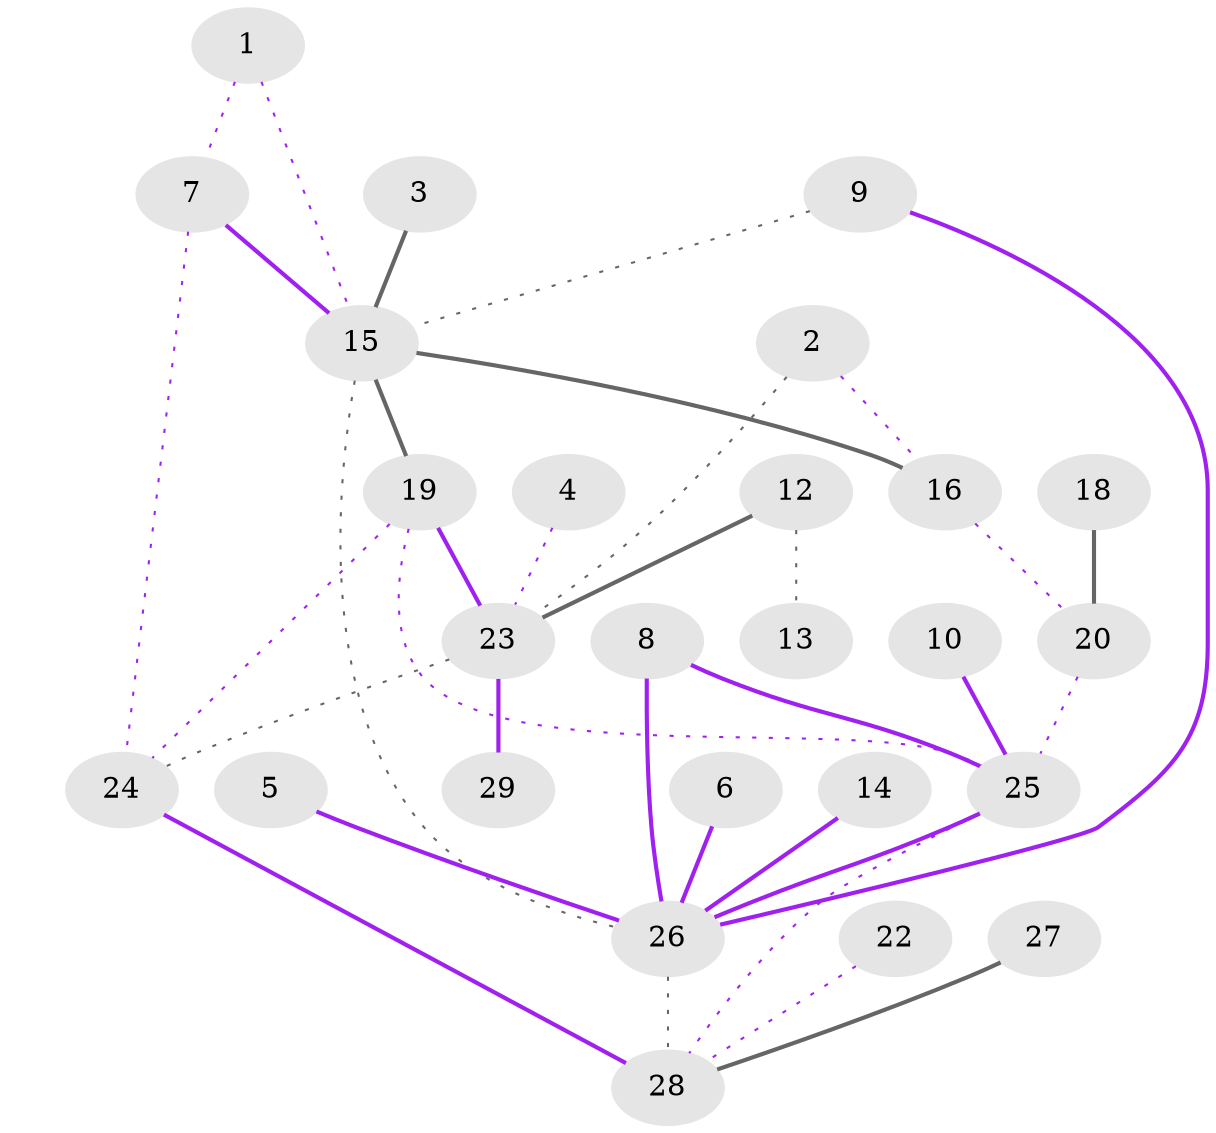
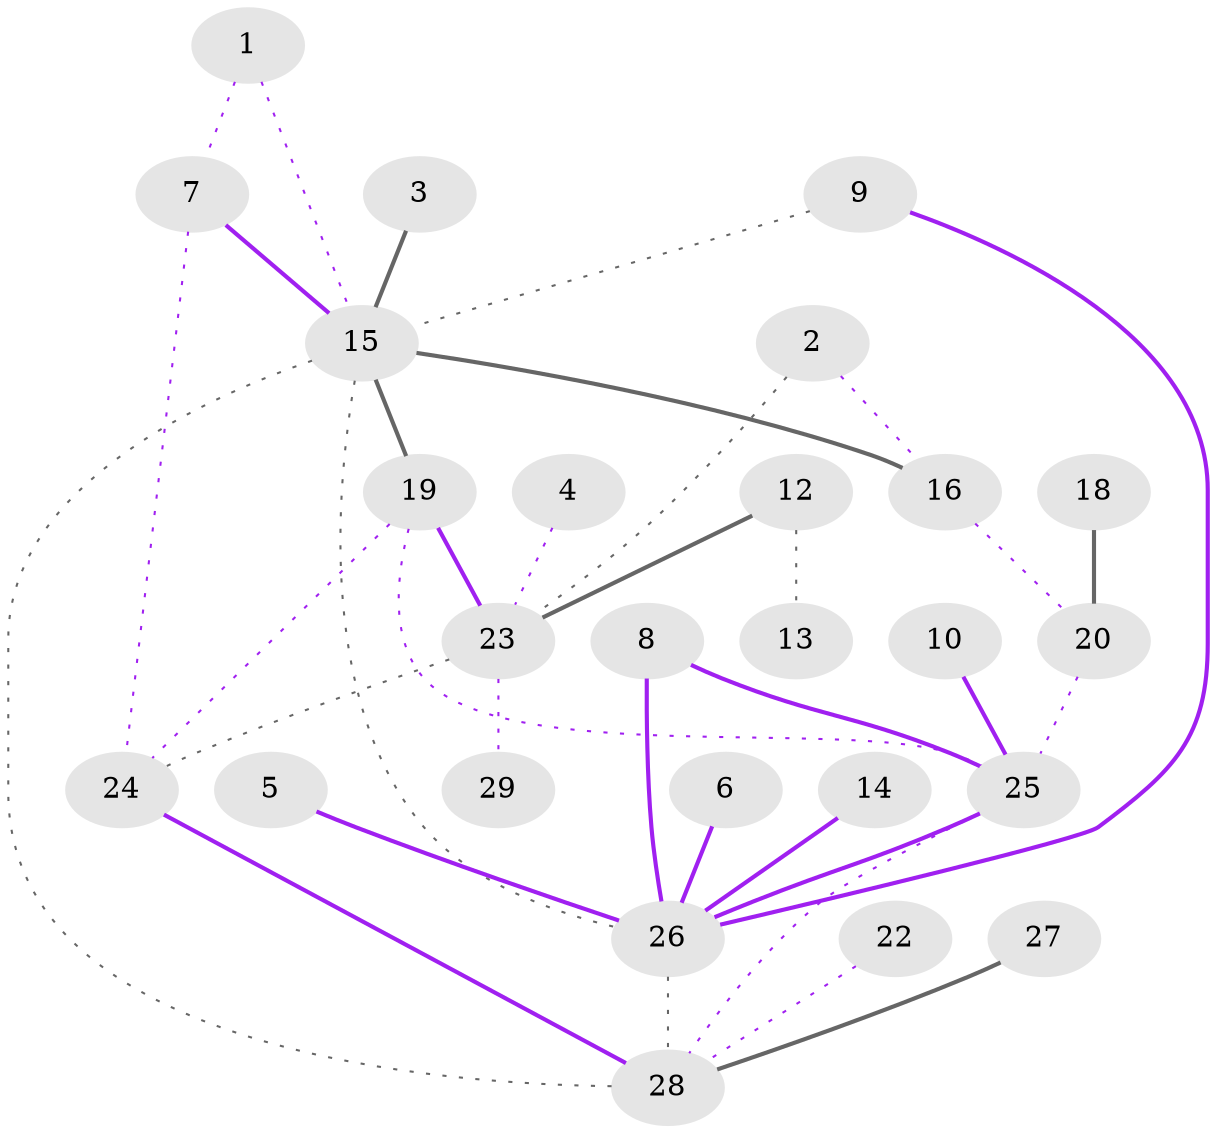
edge "23" -- "29": style bold -> dotted
edge "15" -- "28": added
